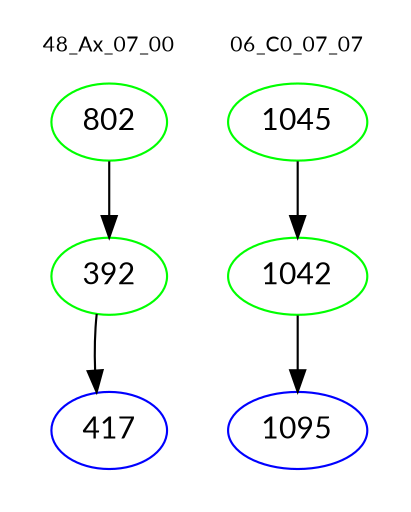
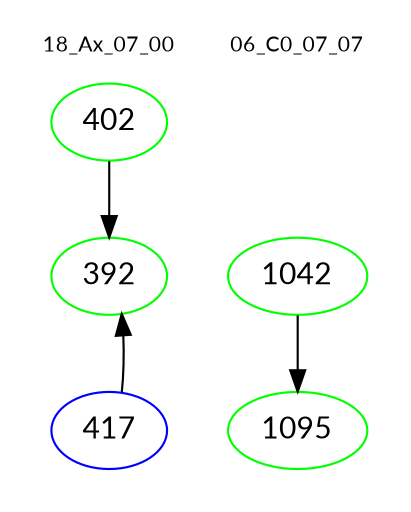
cluster "48_Ax_07_00": label "48_Ax_07_00" -> "18_Ax_07_00"
node "802": label "802" -> "402"
node "1045": removed
edge "392" -> "417": reversed
node "1095": color blue -> green
